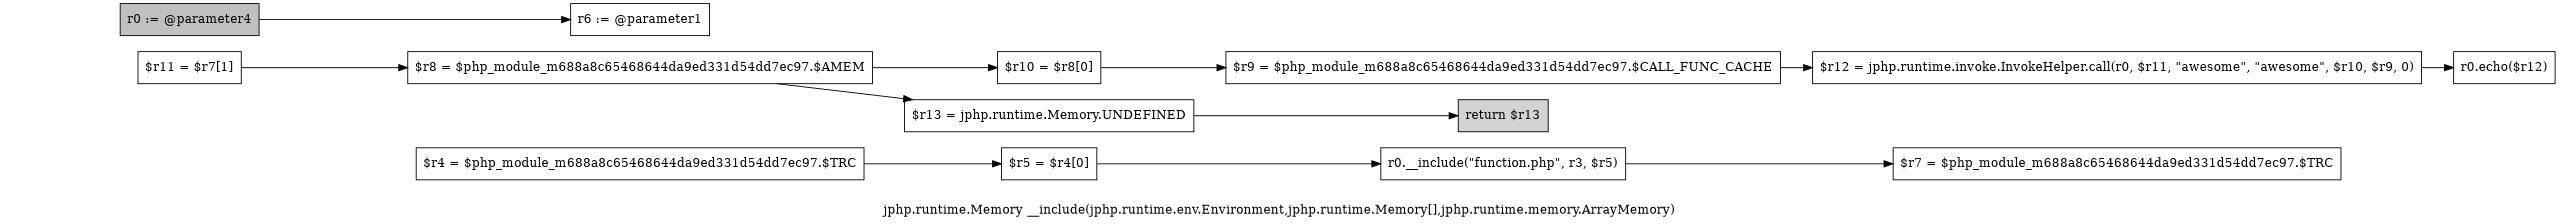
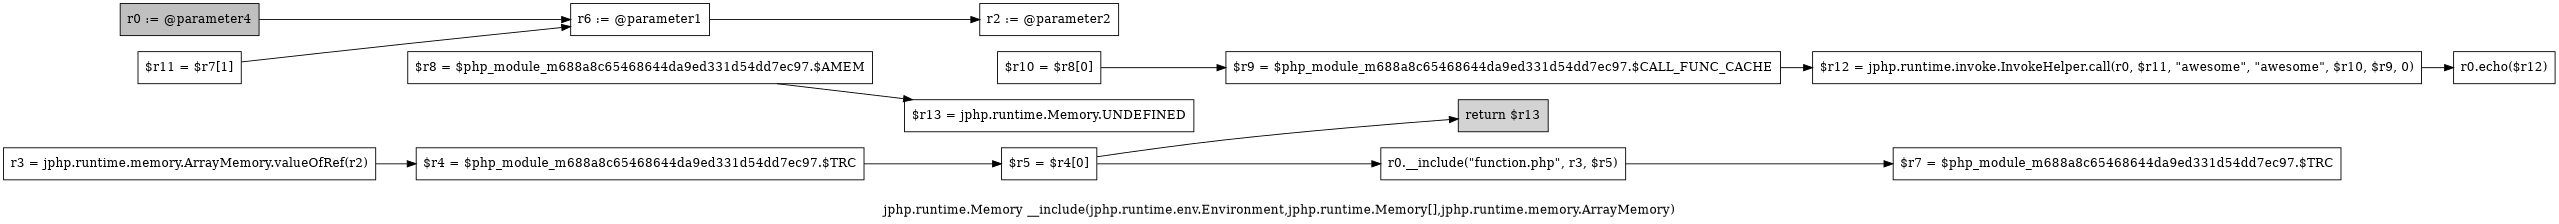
node "r2 := @parameter2": added
edge "$r11 = $r7[1]" -> "$r8 = $php_module_m688a8c65468644da9ed331d54dd7ec97.$AMEM": now "$r11 = $r7[1]" -> "r6 := @parameter1"
edge "$r8 = $php_module_m688a8c65468644da9ed331d54dd7ec97.$AMEM" -> "$r10 = $r8[0]": removed
edge "$r13 = jphp.runtime.Memory.UNDEFINED" -> "return $r13": now "$r5 = $r4[0]" -> "return $r13"
node "r3 = jphp.runtime.memory.ArrayMemory.valueOfRef(r2)": added
